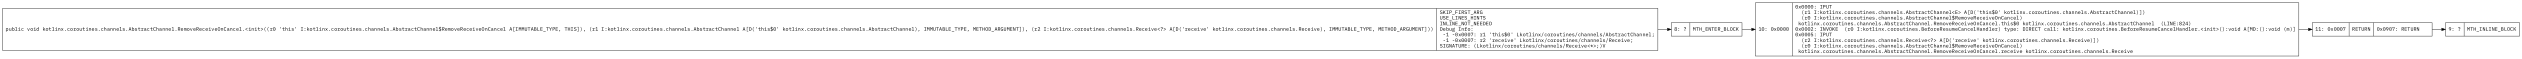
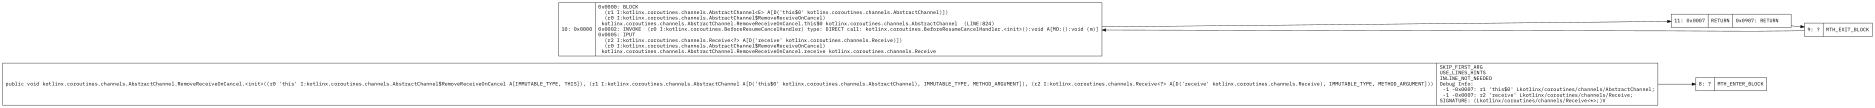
node "10: 0x0000": text "0x0000: IPUT" -> "0x0000: BLOCK"
edge "8: ?" -> "10: 0x0000": now "9: ?" -> "10: 0x0000"
node "9: ?": text "MTH_INLINE_BLOCK" -> "MTH_EXIT_BLOCK"
